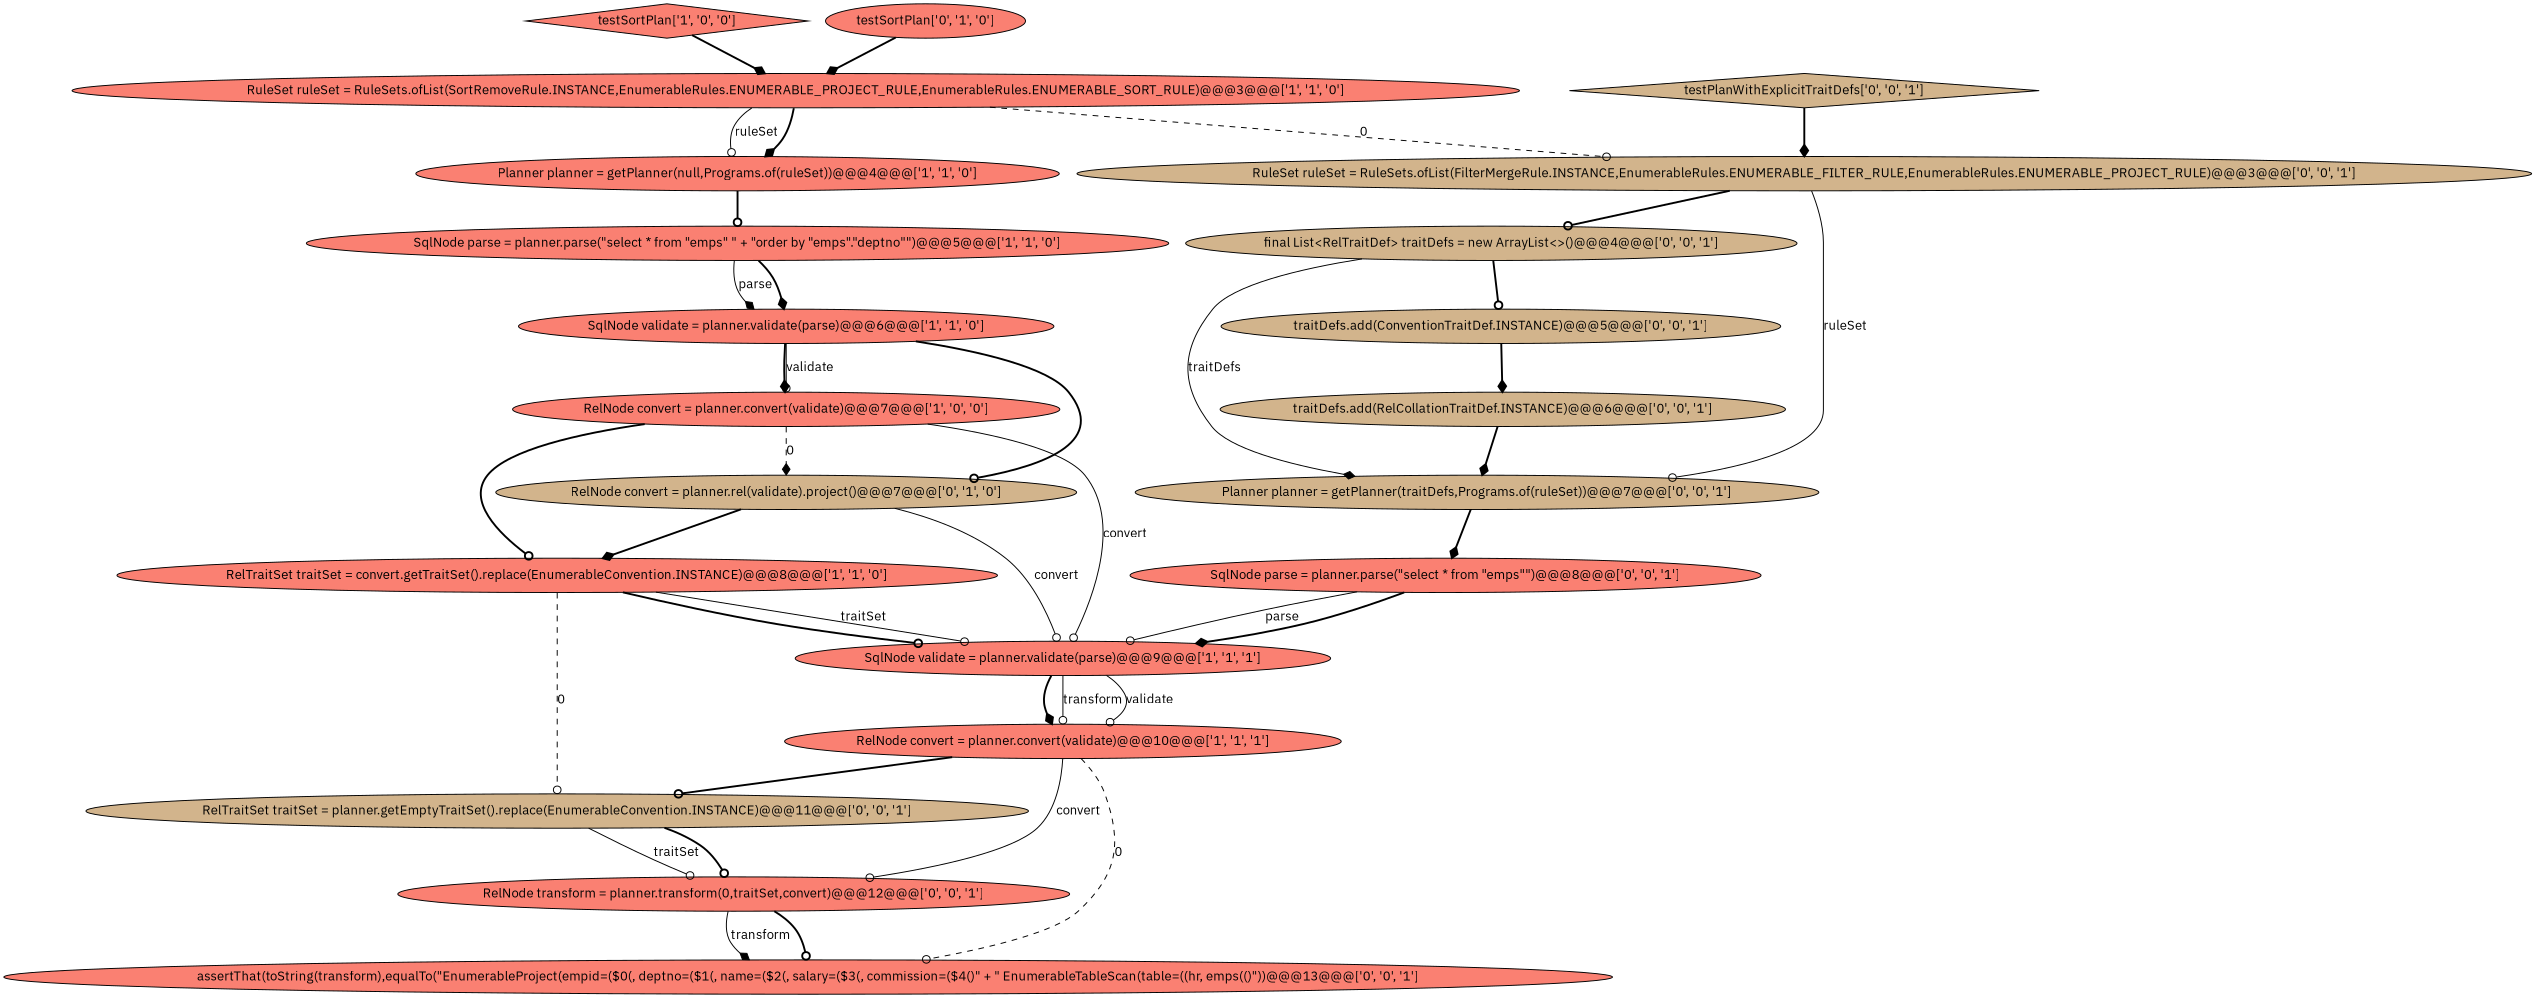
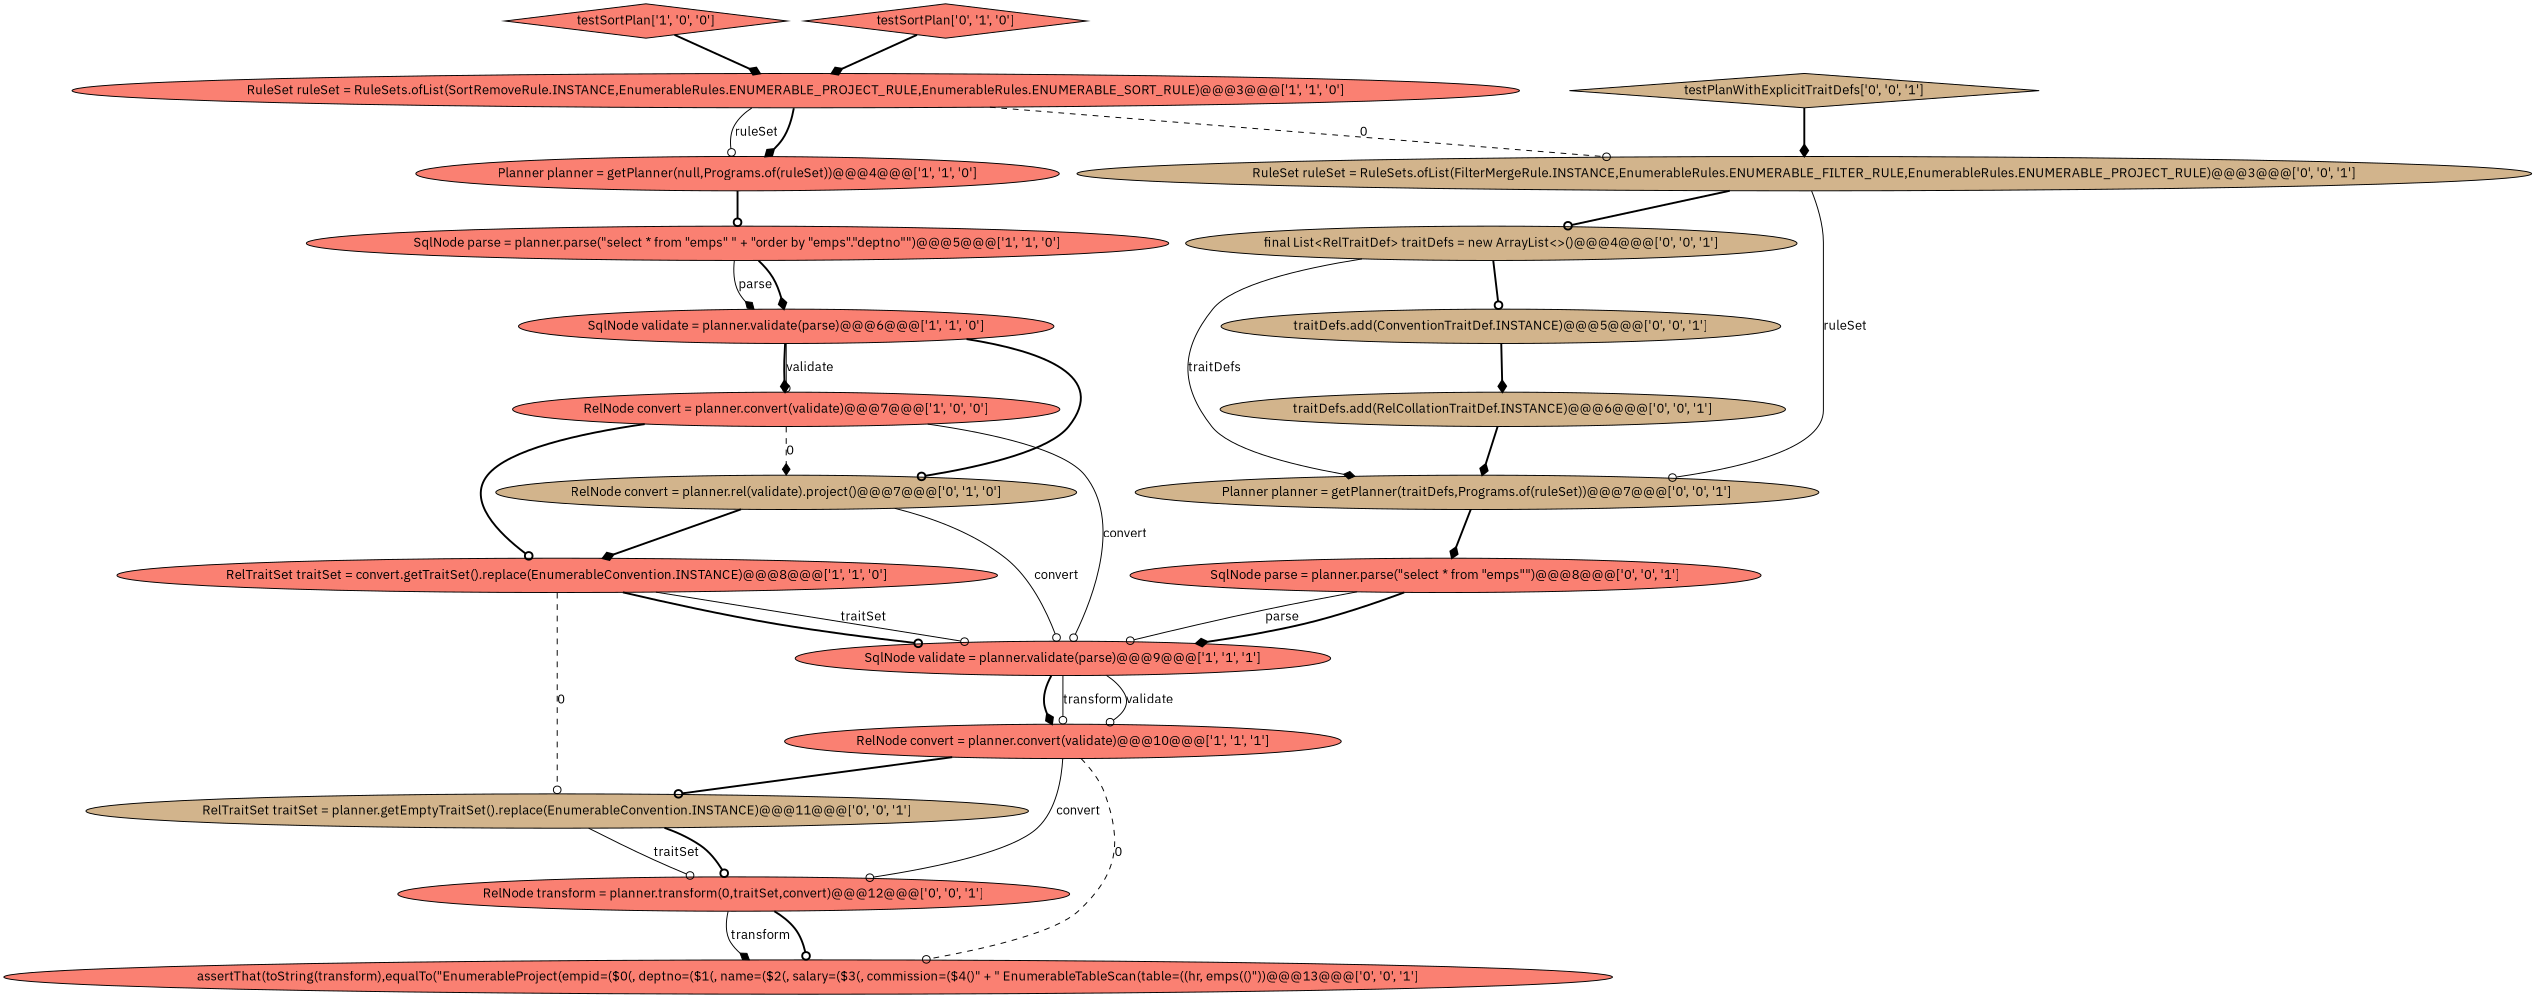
node "testSortPlan['0', '1', '0']": shape ellipse -> diamond
